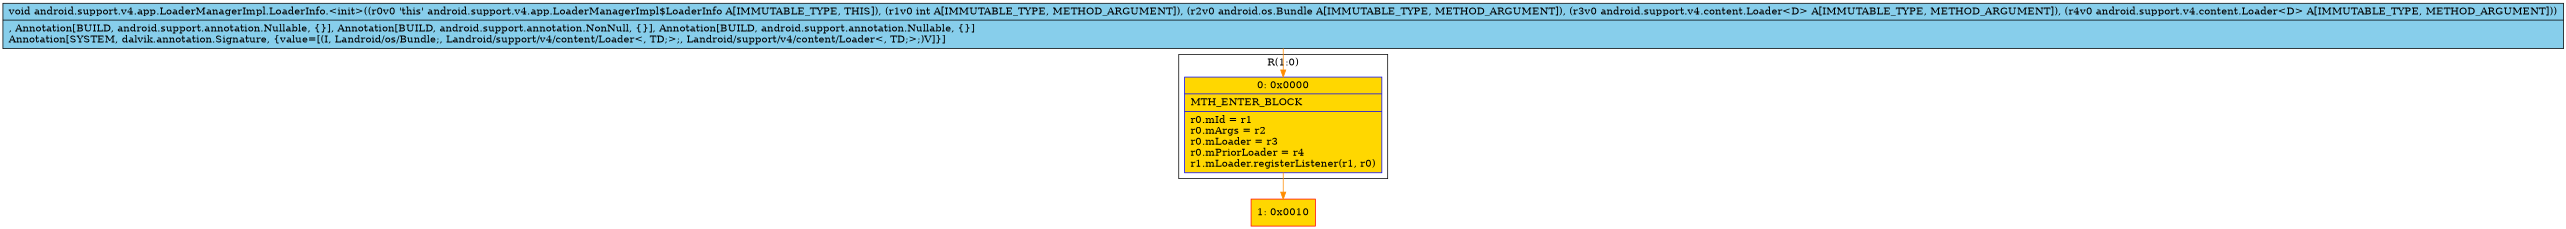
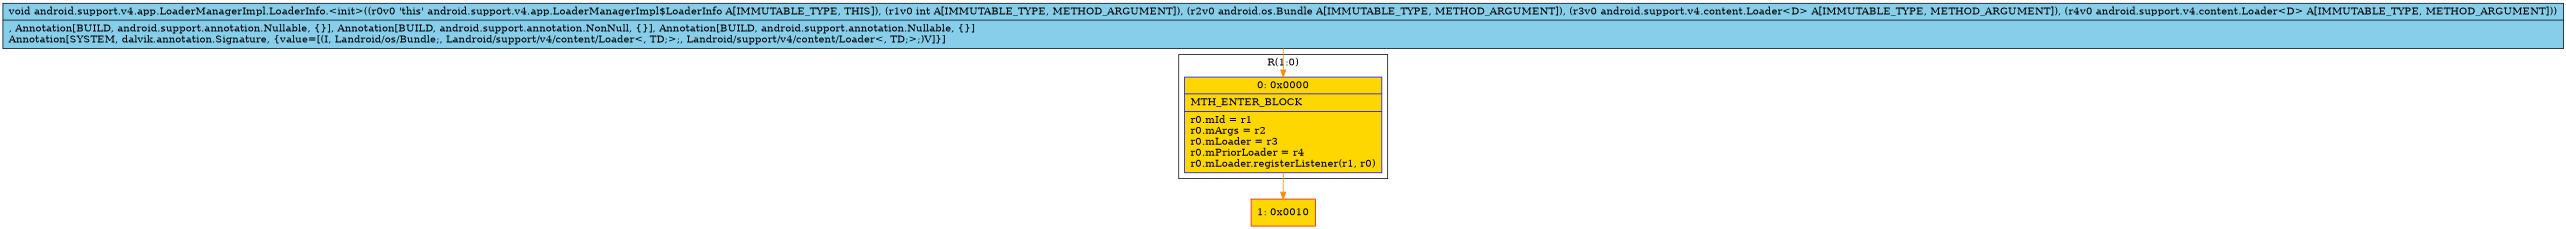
node "0: 0x0000": text "r1.mLoader.registerListener(r1, r0)" -> "r0.mLoader.registerListener(r1, r0)"
